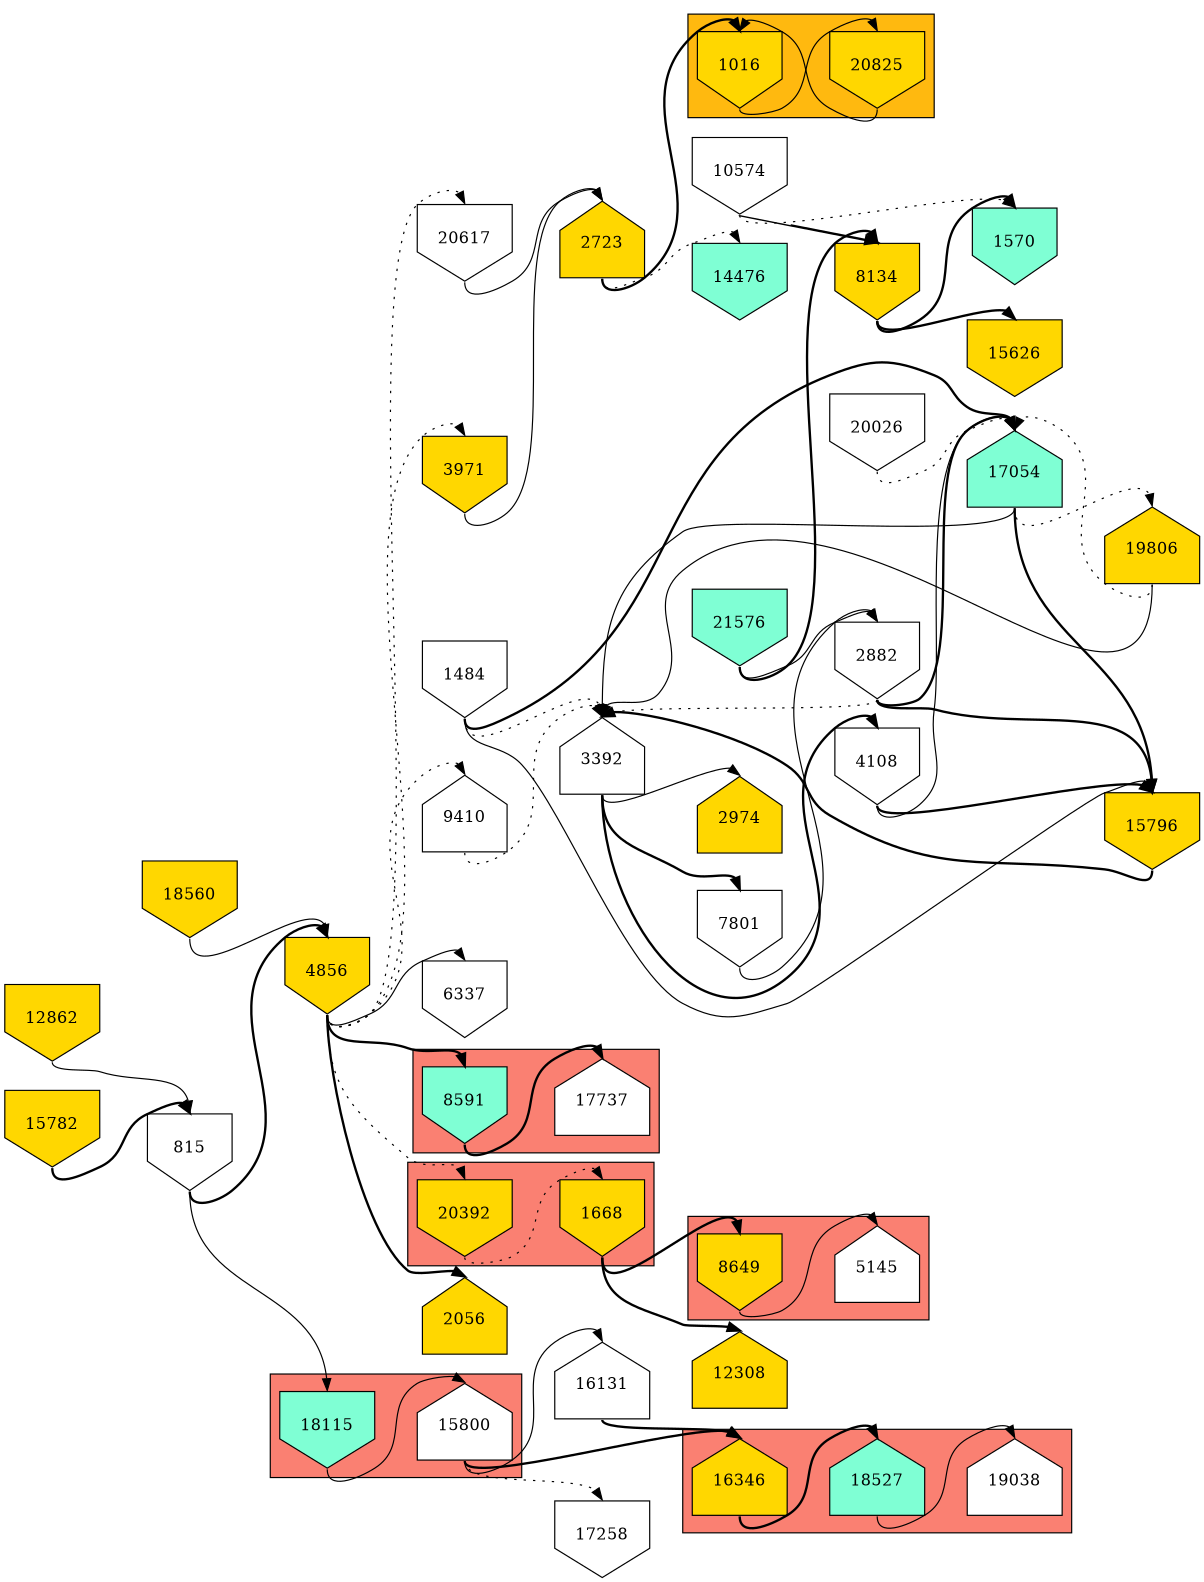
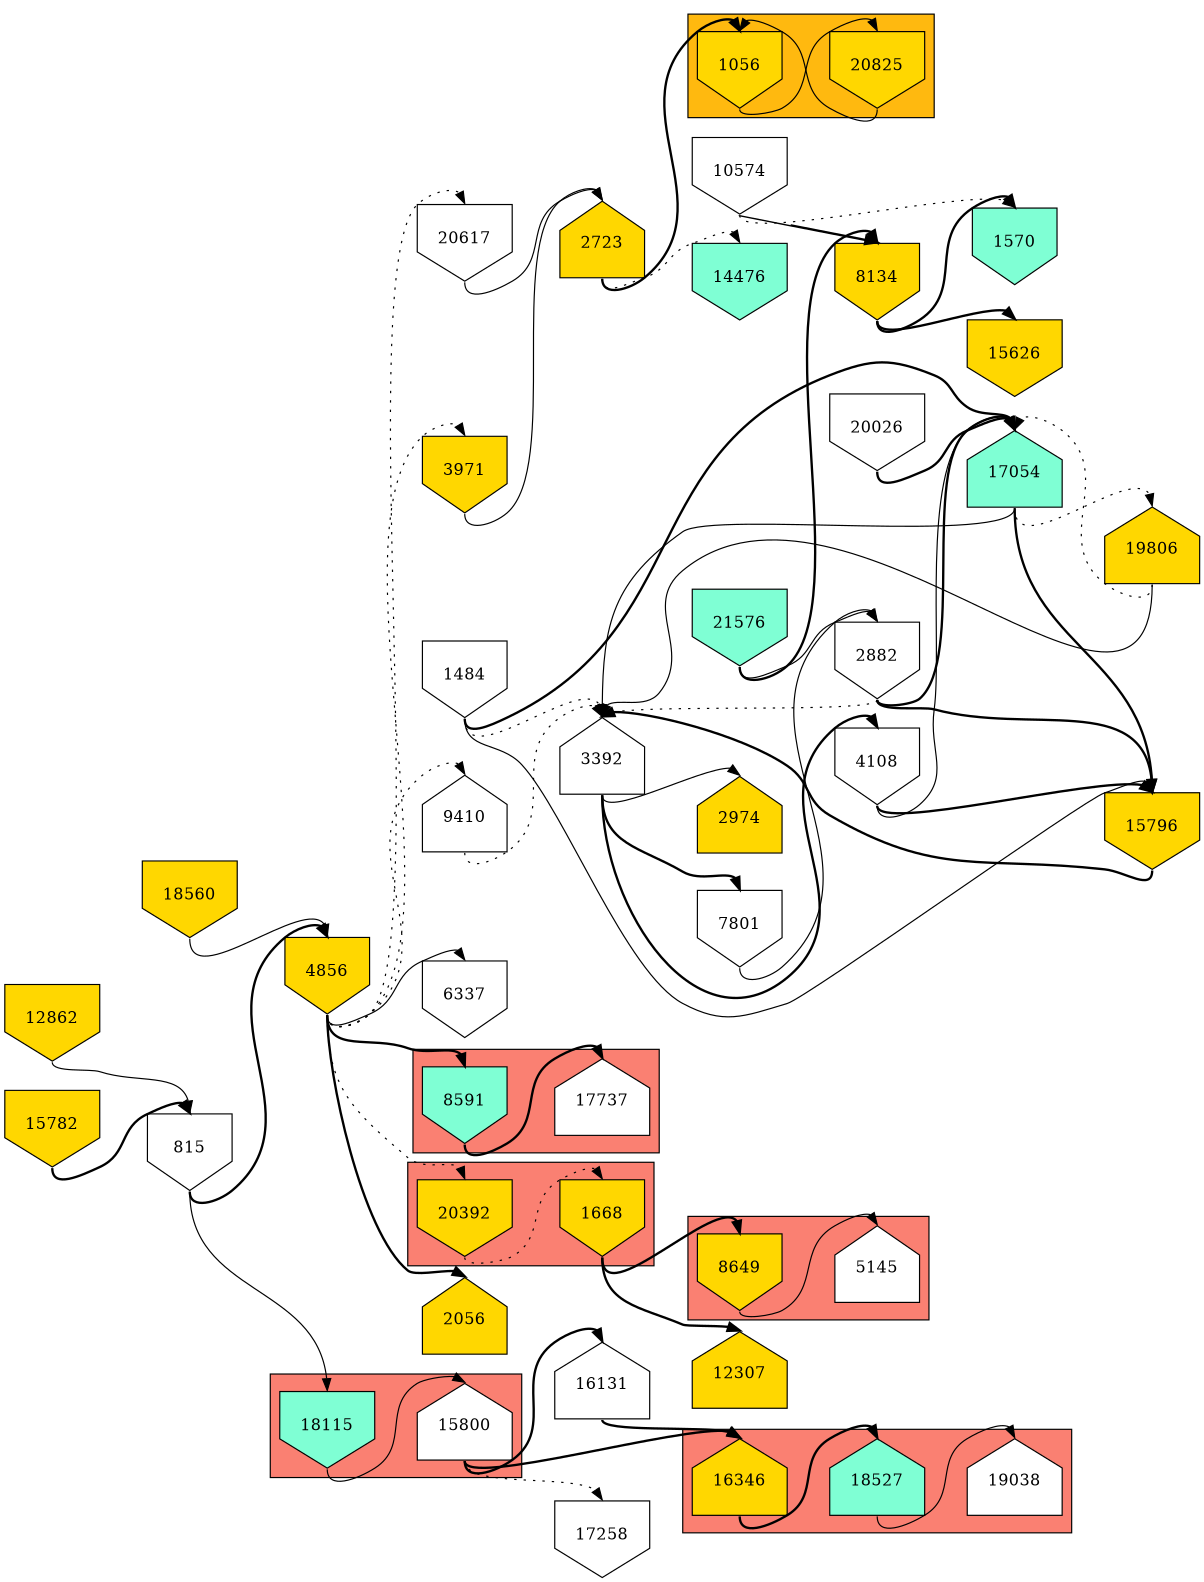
node "1016": label "1016" -> "1056"
edge "20026" -> "17054": style dotted -> bold
node "12308": label "12308" -> "12307"
edge "15800" -> "16131": style solid -> bold
